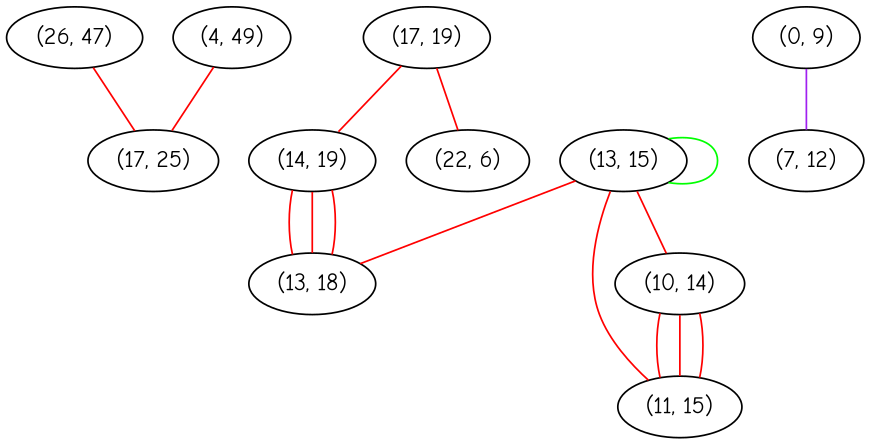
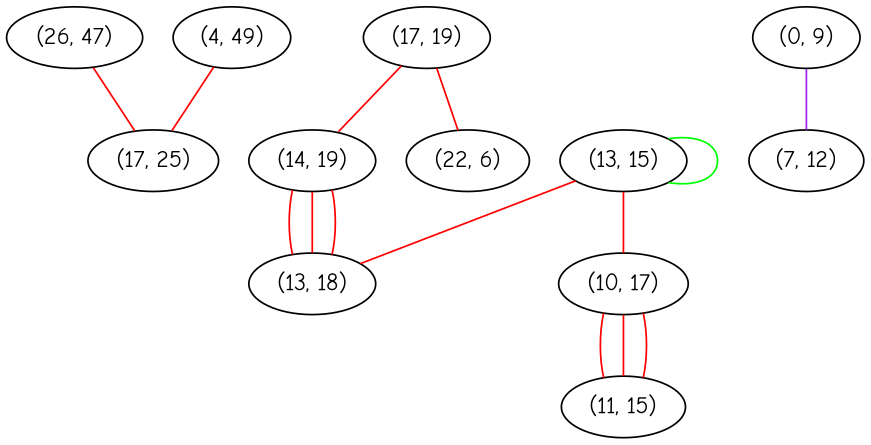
node "(10, 14)": label "(10, 14)" -> "(10, 17)"
edge "(13, 15)" -- "(11, 15)": removed
